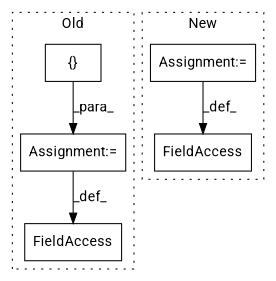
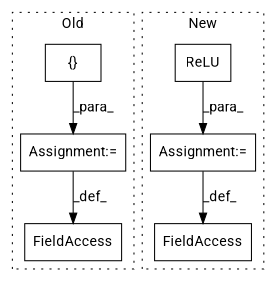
node "ReLU": added
